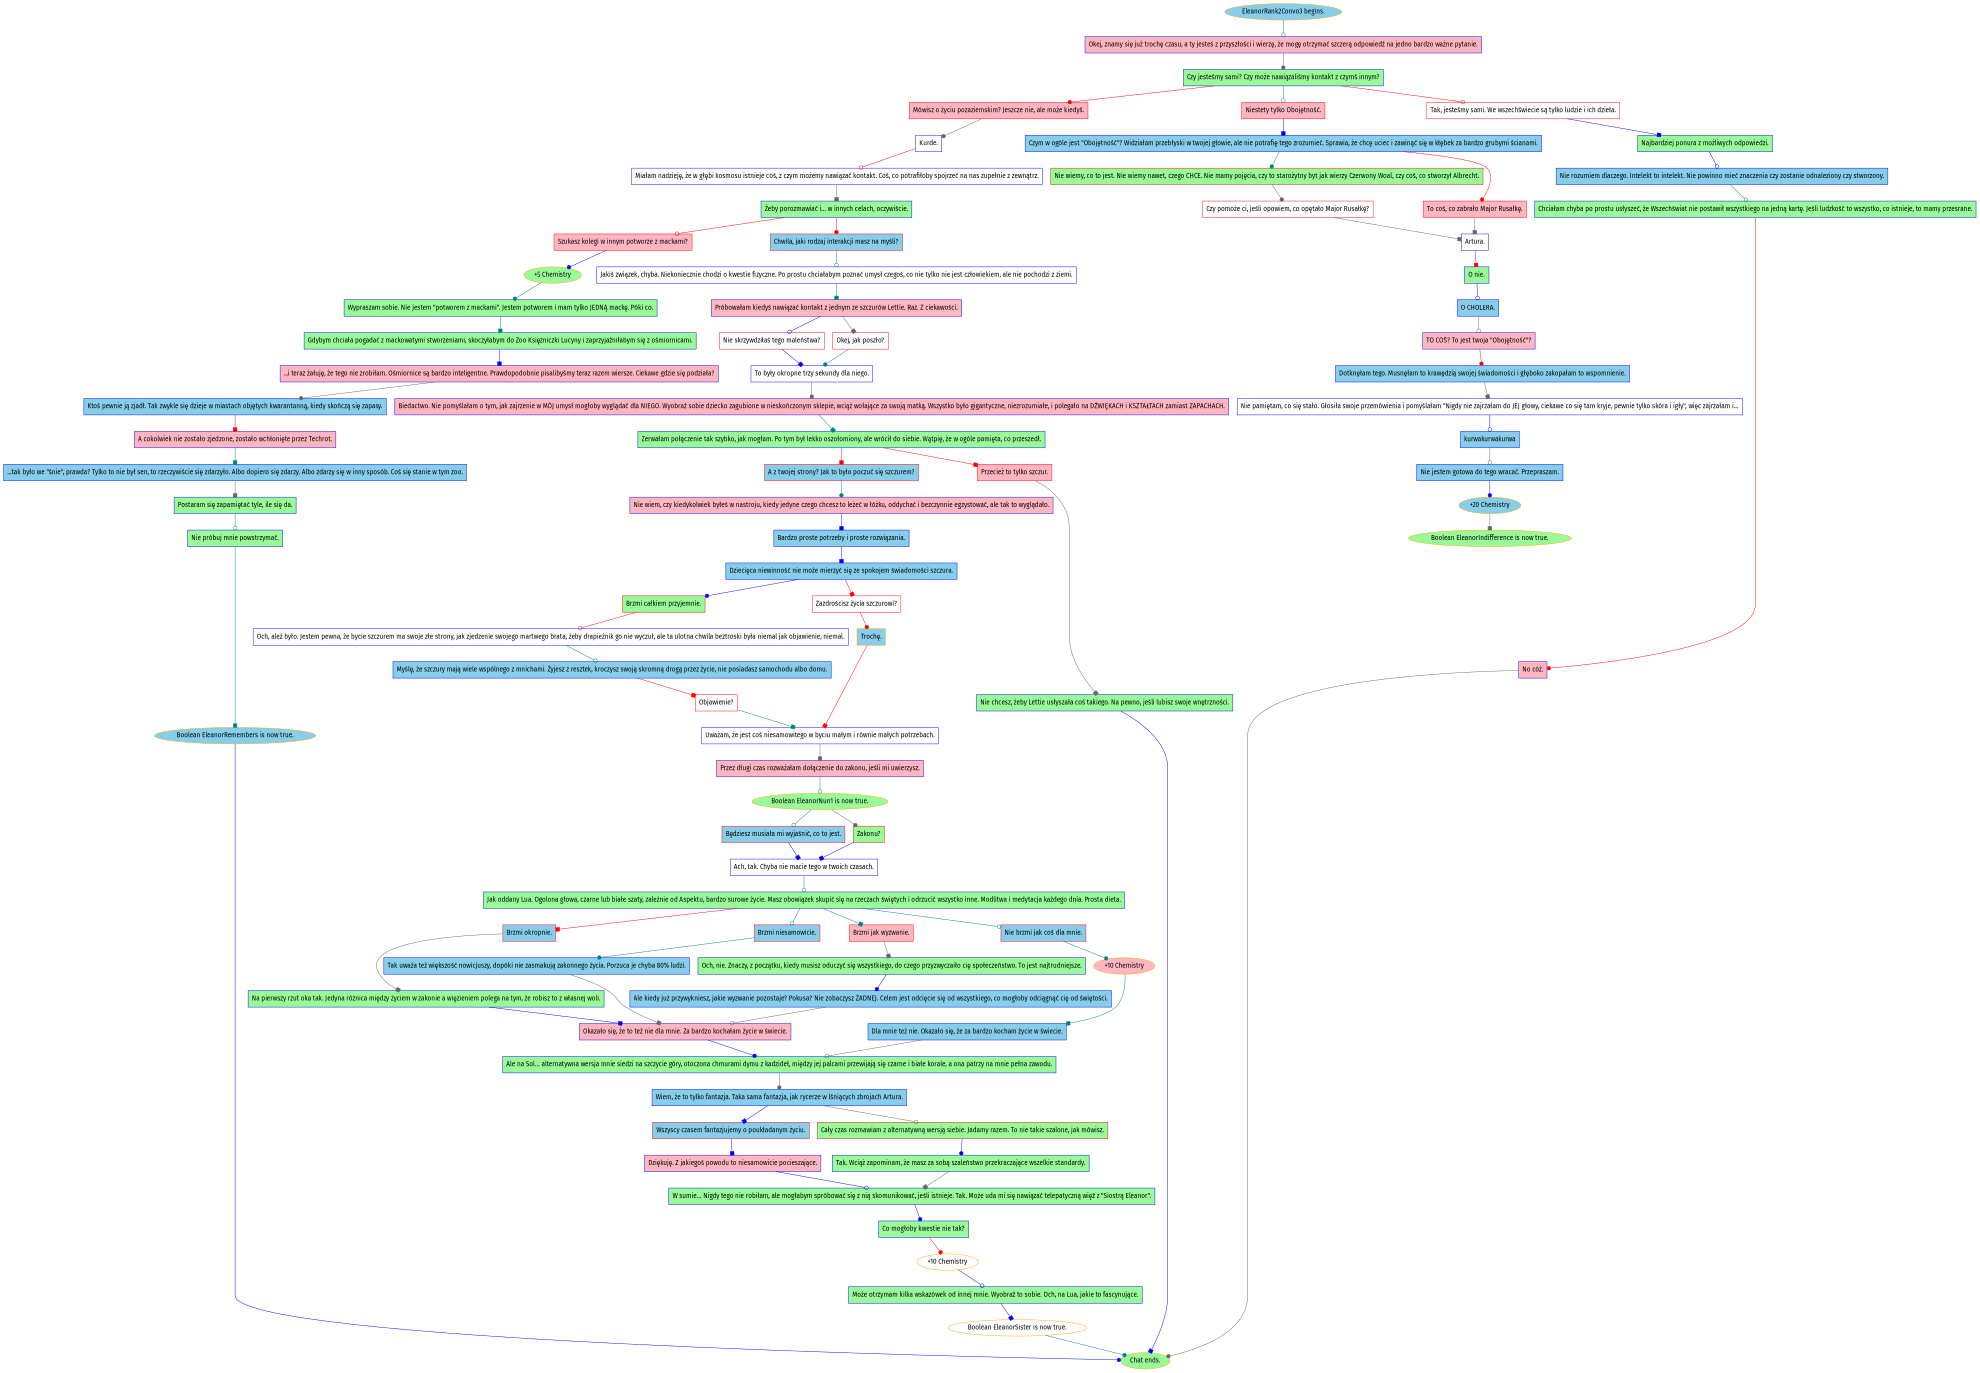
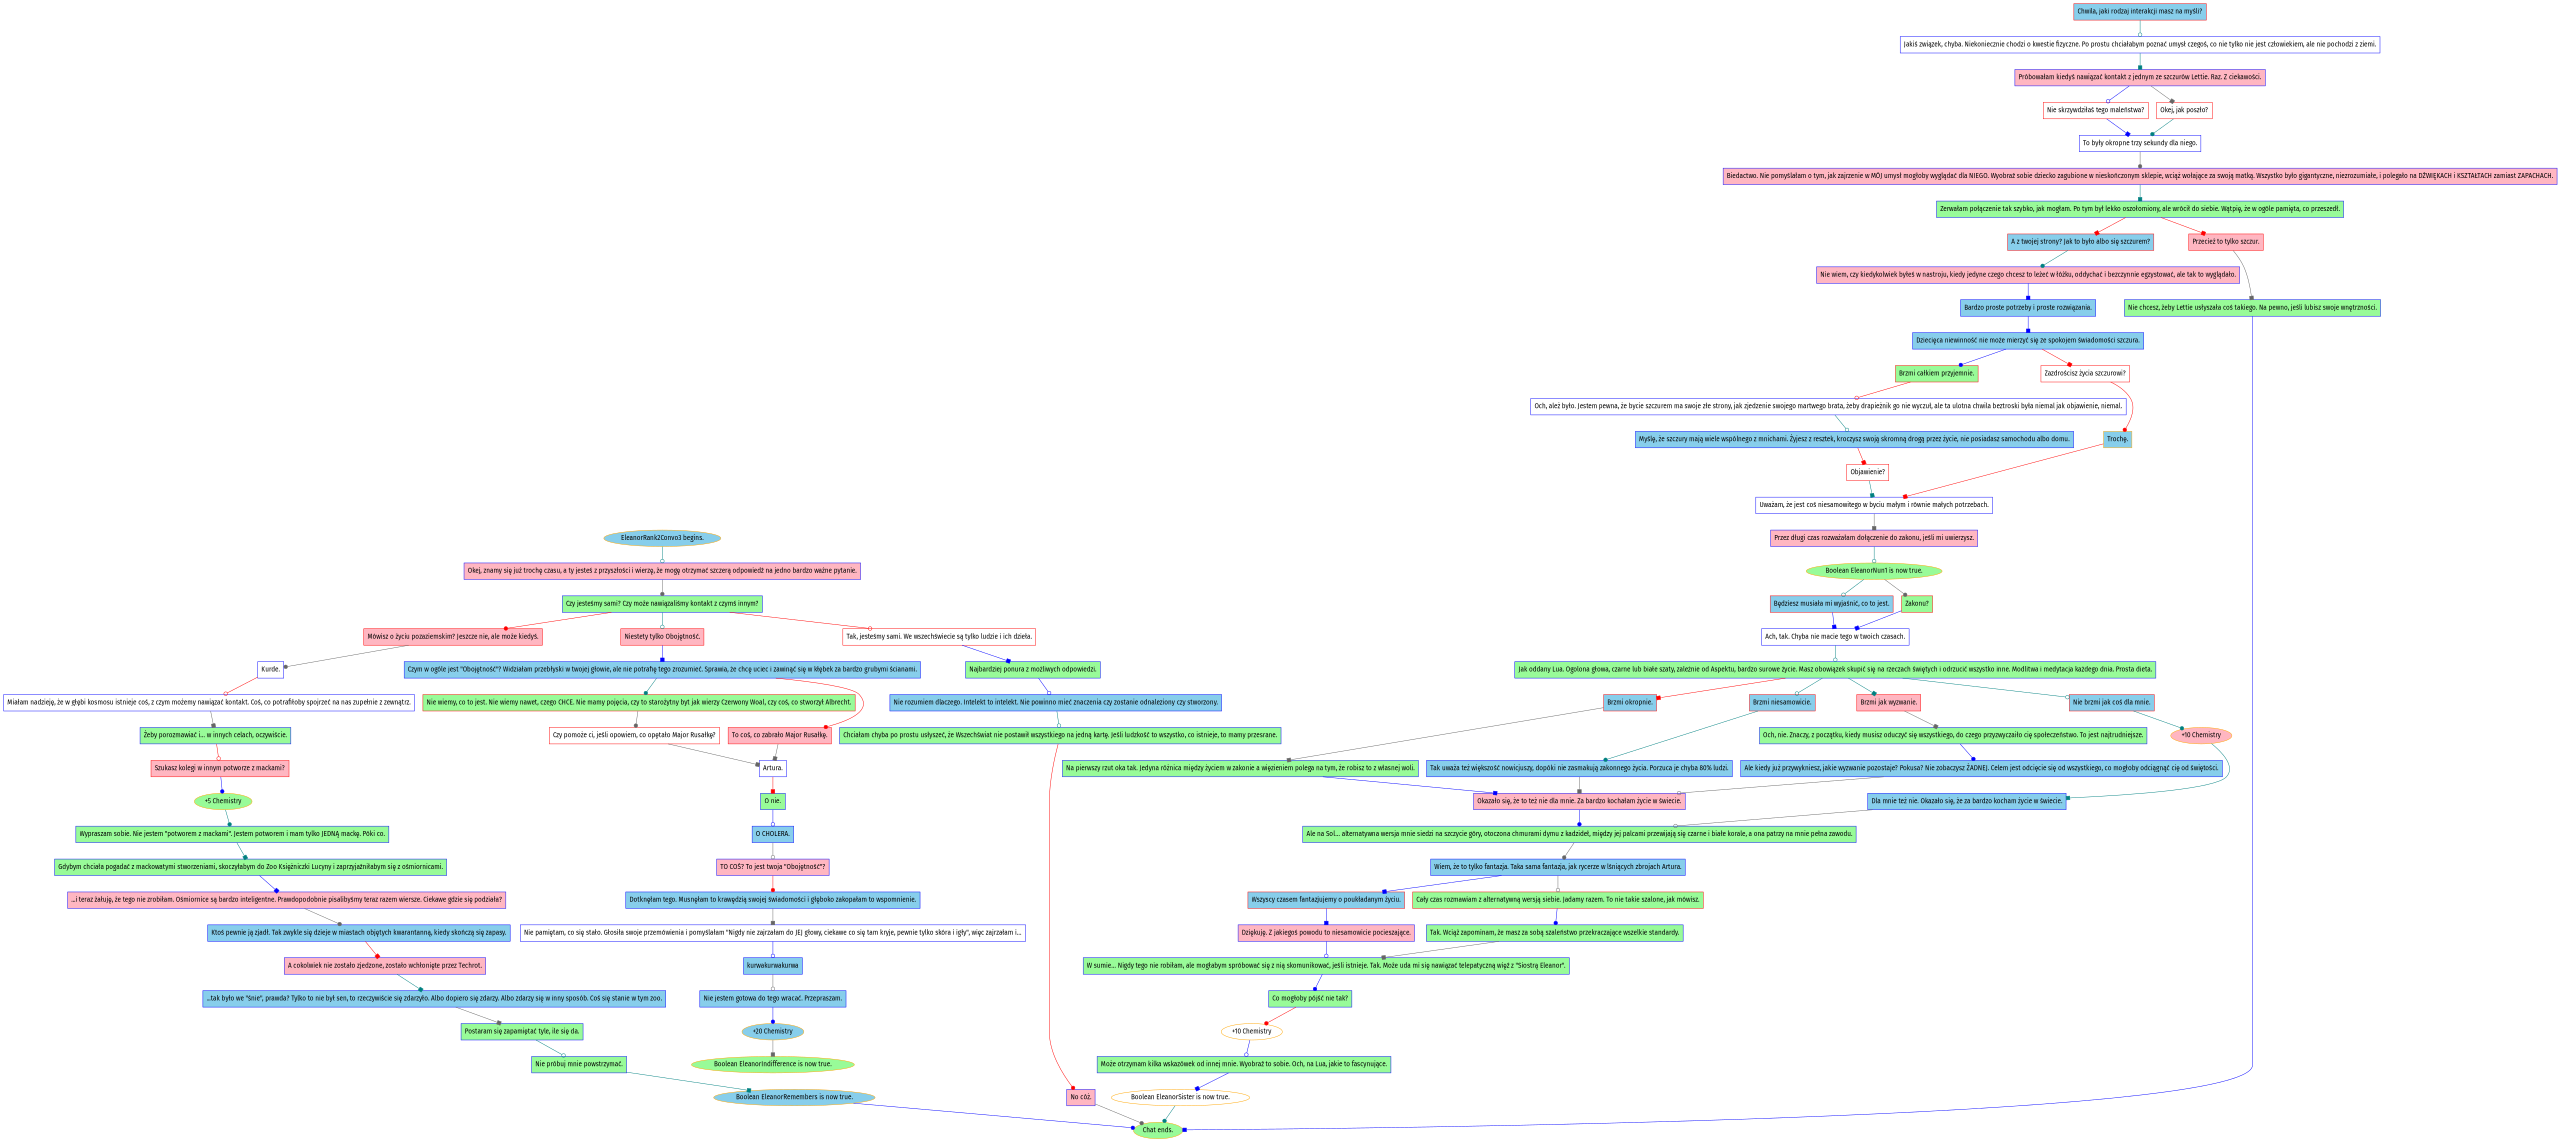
edge "Żeby porozmawiać i… w innych celach, oczywiście." -> "Chwila, jaki rodzaj interakcji masz na myśli?": removed
node "A z twojej strony? Jak to było poczuć się szczurem?": label "A z twojej strony? Jak to było poczuć się szczurem?" -> "A z twojej strony? Jak to było albo się szczurem?"
node "Co mogłoby kwestie nie tak?": label "Co mogłoby kwestie nie tak?" -> "Co mogłoby pójść nie tak?"
